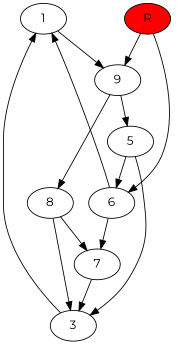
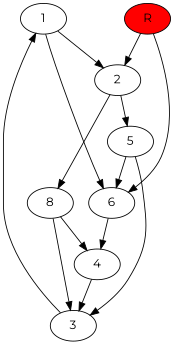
node "9": label "9" -> "2"
edge "6" -> "1": reversed
node "7": label "7" -> "4"
